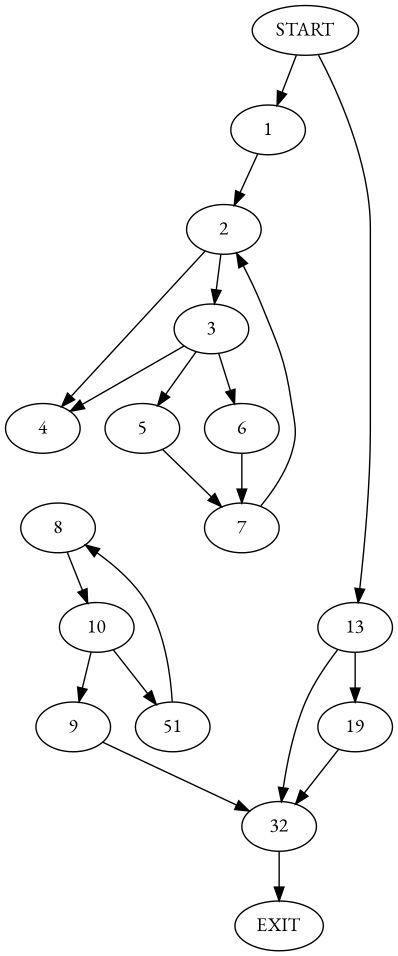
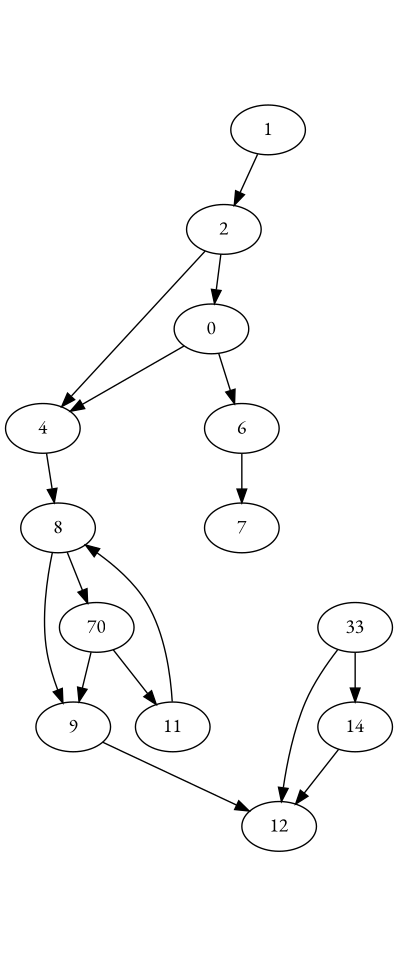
node "START": removed
node "3": label "3" -> "0"
edge "7" -> "2": removed
node "5": removed
edge "4" -> "8": added
edge "8" -> "9": added
node "10": label "10" -> "70"
node "13": label "13" -> "33"
node "51": label "51" -> "11"
node "19": label "19" -> "14"
node "32": label "32" -> "12"
node "EXIT": removed
